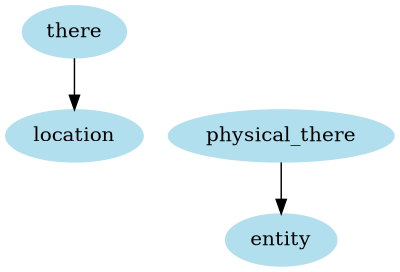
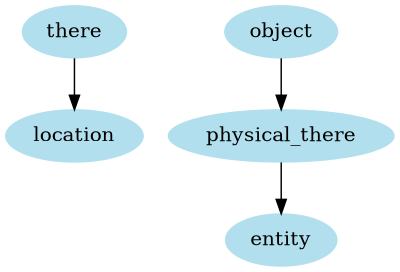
node "object": added
